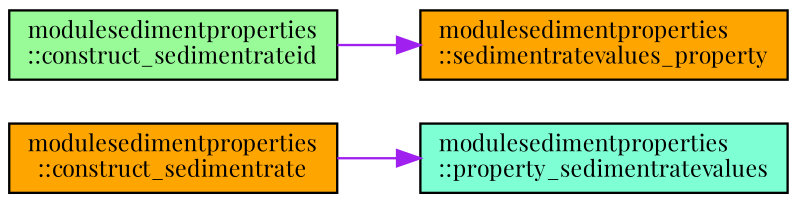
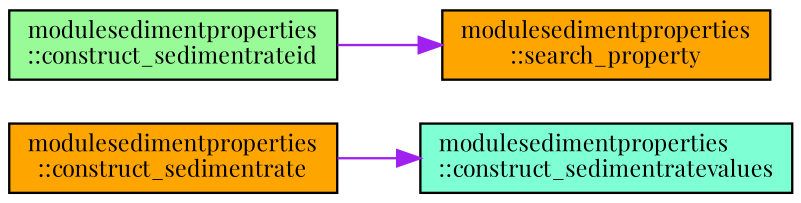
node "modulesedimentproperties ::sedimentratevalues_property": label "modulesedimentproperties ::sedimentratevalues_property" -> "modulesedimentproperties ::search_property"
node "modulesedimentproperties ::property_sedimentratevalues": label "modulesedimentproperties ::property_sedimentratevalues" -> "modulesedimentproperties ::construct_sedimentratevalues"
